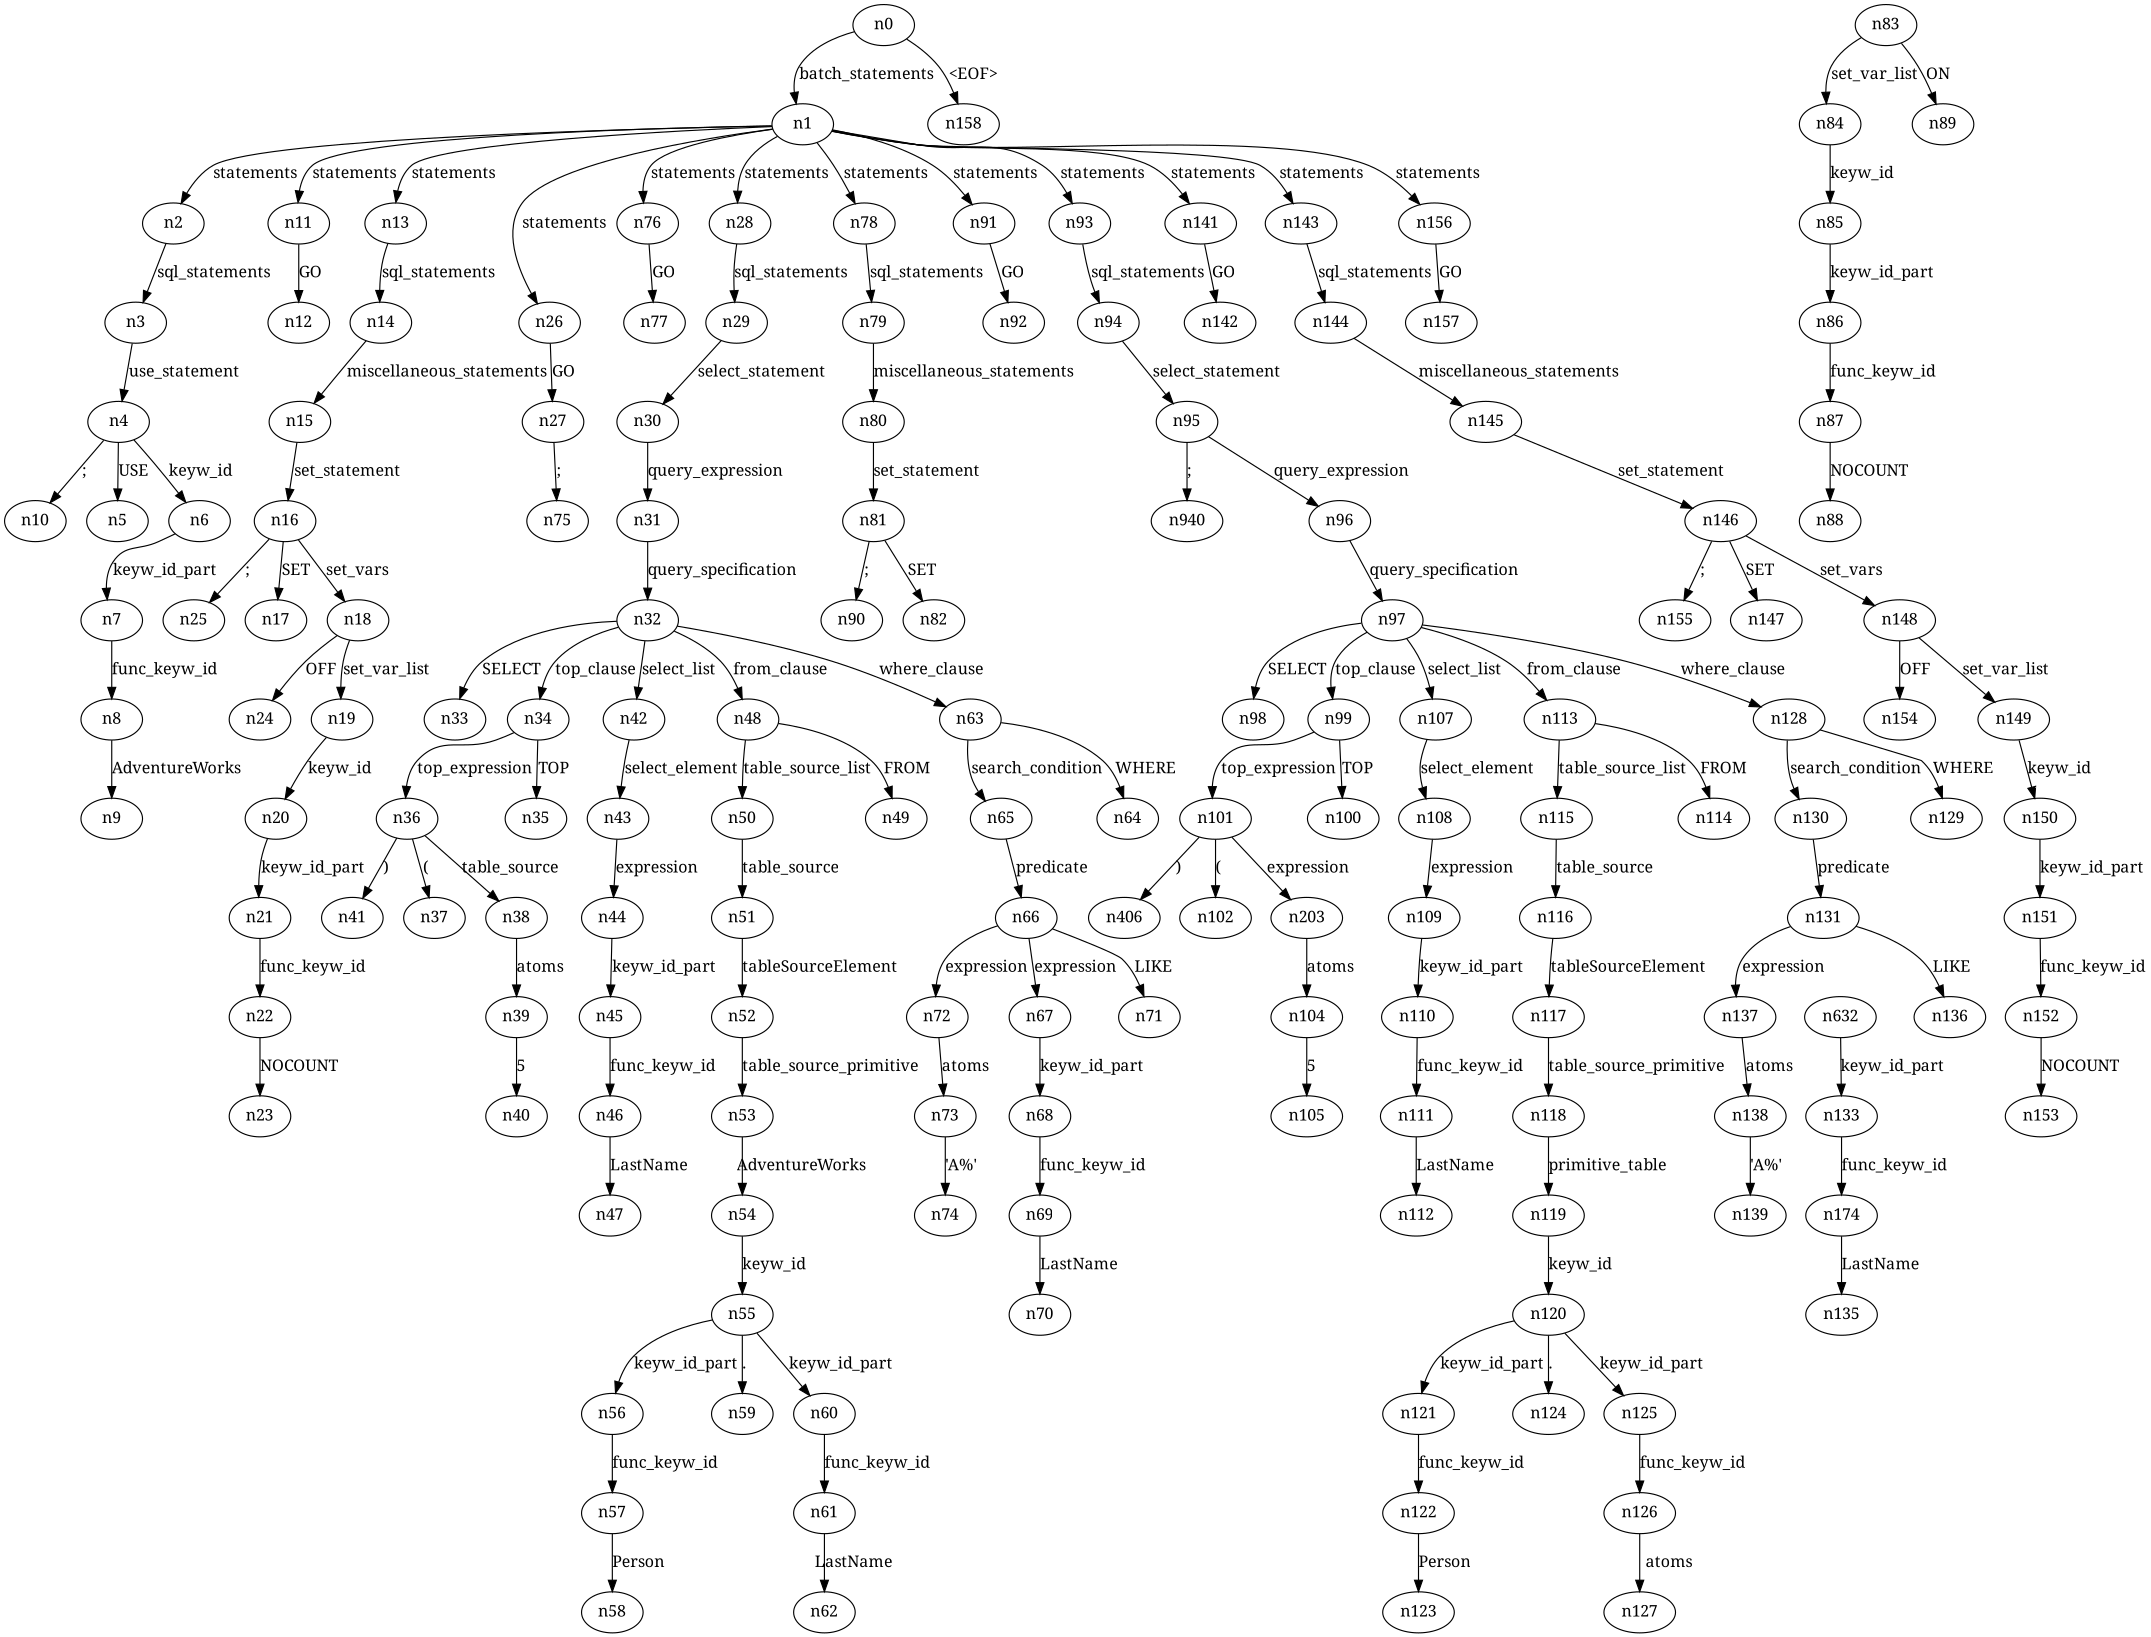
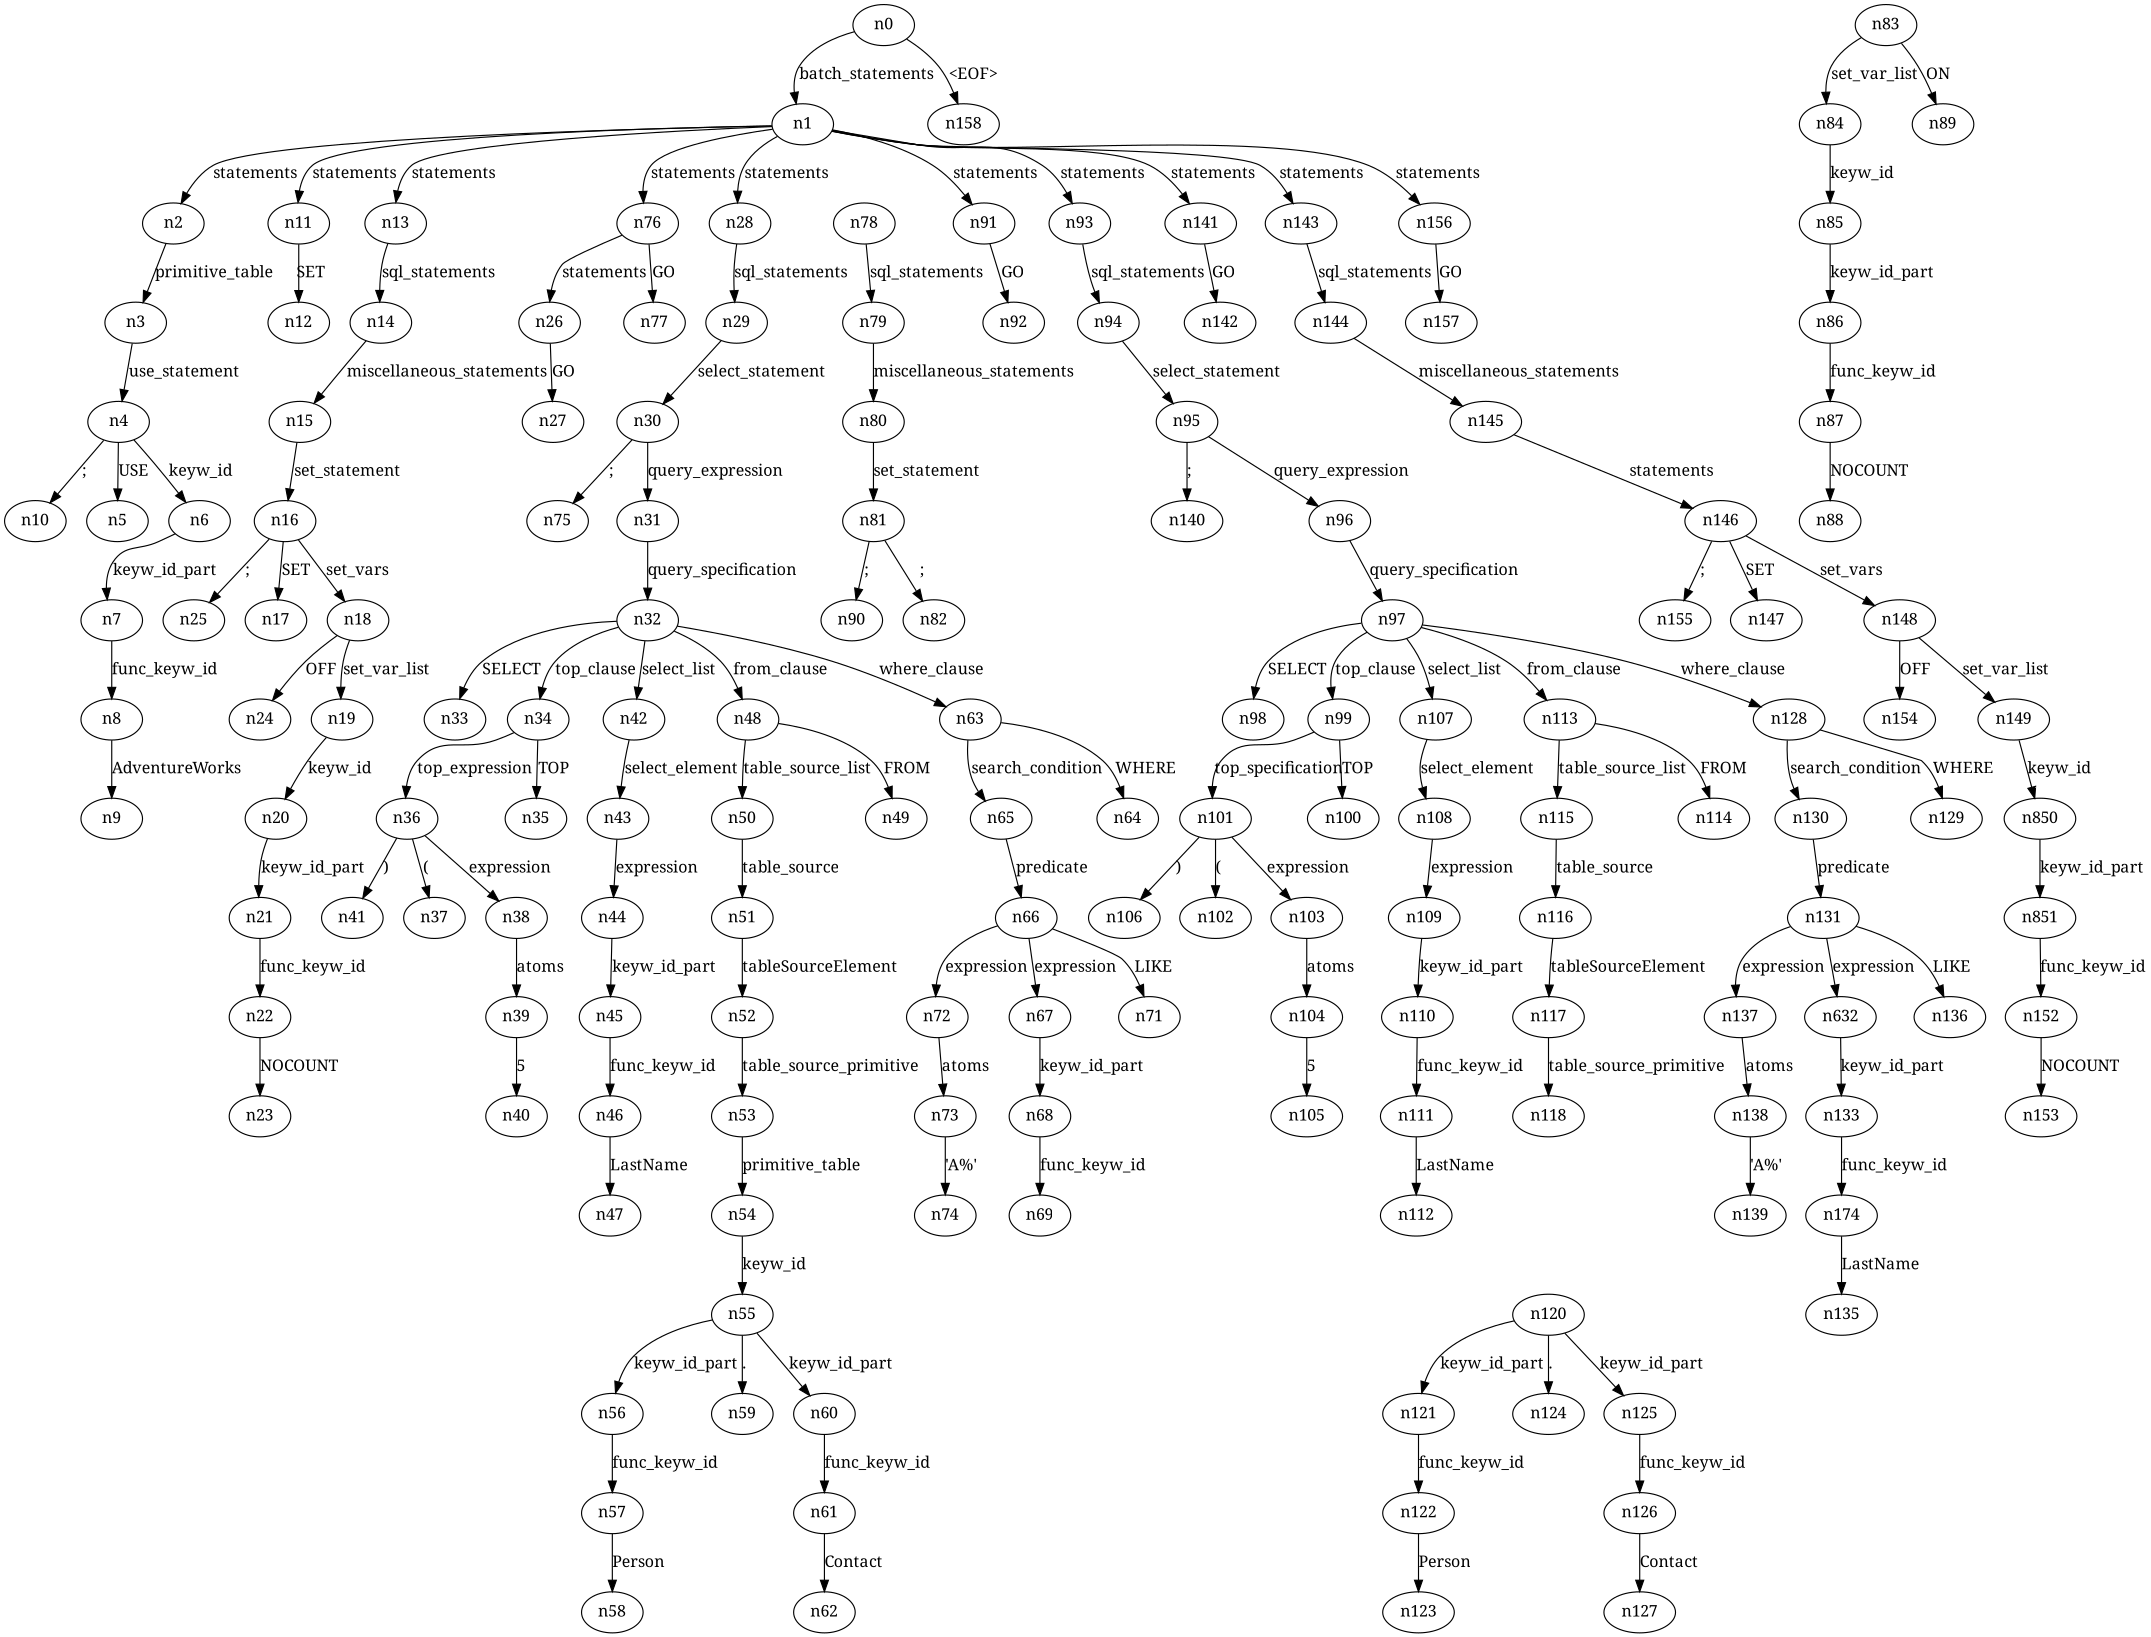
edge "n1" -> "n26": now "n76" -> "n26"
edge "n1" -> "n78": removed, label "statements"
edge "n2" -> "n3": label "sql_statements" -> "primitive_table"
edge "n11" -> "n12": label "GO" -> "SET"
edge "n27" -> "n75": now "n30" -> "n75"
edge "n145" -> "n146": label "set_statement" -> "statements"
node "n940": label "n940" -> "n140"
edge "n81" -> "n82": label "SET" -> ";"
edge "n99" -> "n101": label "top_expression" -> "top_specification"
node "n150": label "n150" -> "n850"
edge "n36" -> "n38": label "table_source" -> "expression"
node "n406": label "n406" -> "n106"
node "n203": label "n203" -> "n103"
node "n151": label "n151" -> "n851"
edge "n131" -> "n632": added, label "expression"
edge "n53" -> "n54": label "AdventureWorks" -> "primitive_table"
node "n119": removed
node "n70": removed
edge "n61" -> "n62": label "LastName" -> "Contact"
edge "n126" -> "n127": label "atoms" -> "Contact"
